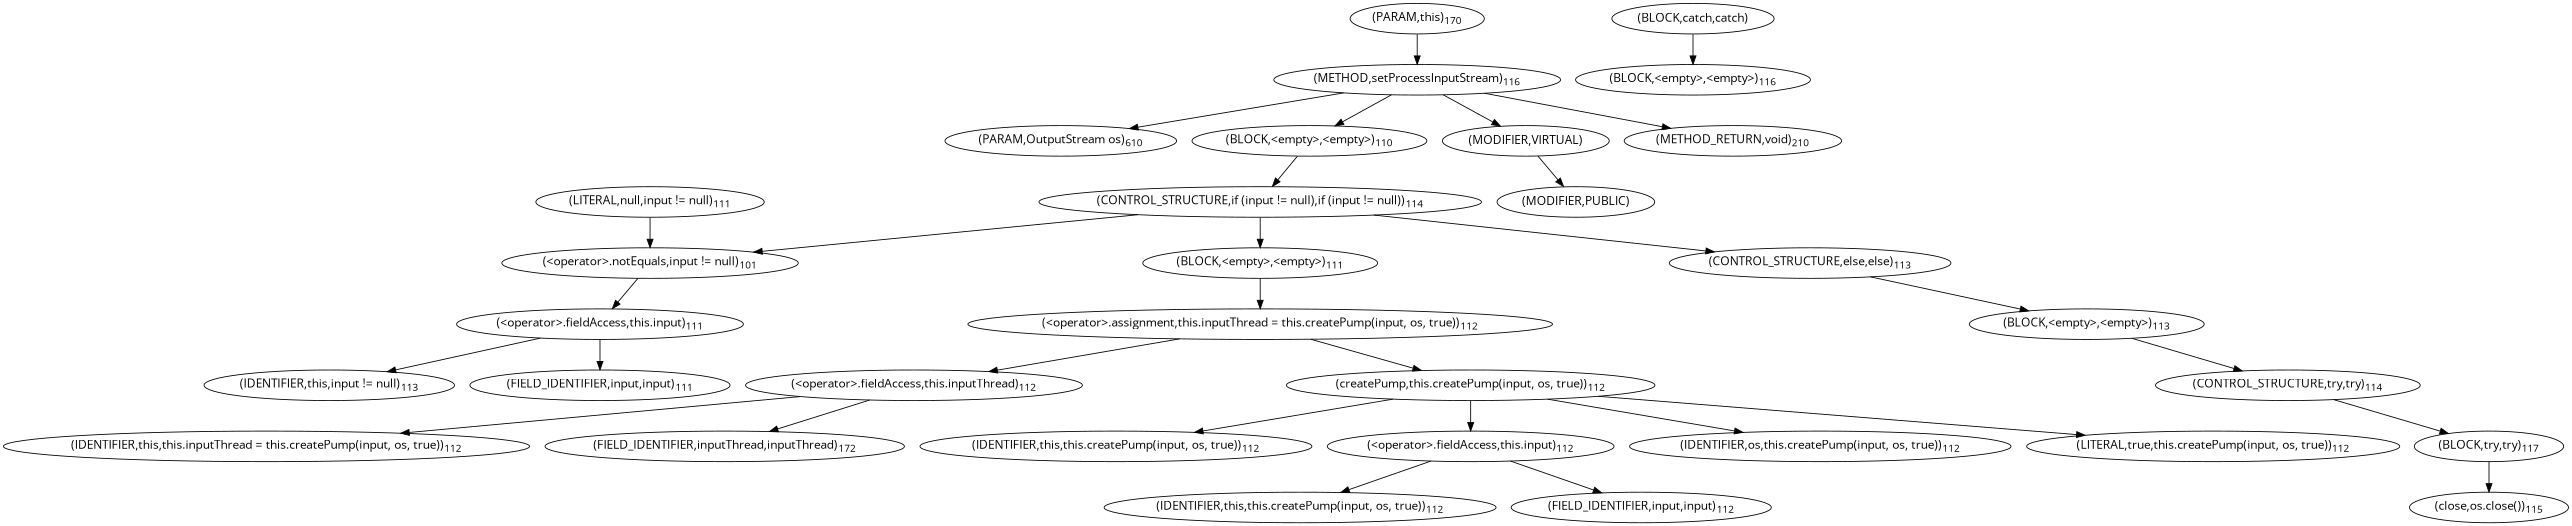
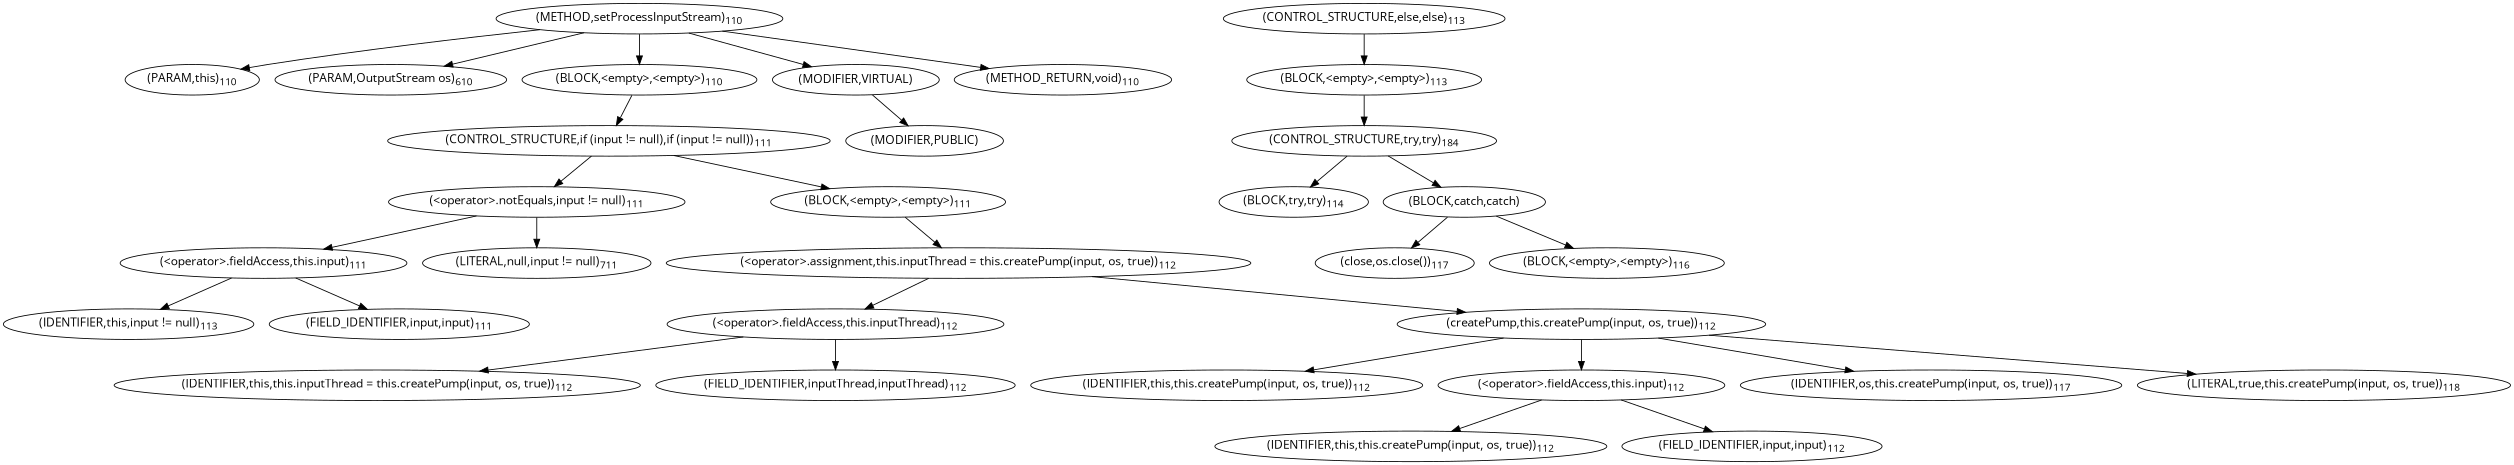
node "(PARAM,this)": text "170" -> "110"
edge "(PARAM,this)" -> "(METHOD,setProcessInputStream)": reversed
node "(METHOD,setProcessInputStream)": text "116" -> "110"
node "(METHOD_RETURN,void)": text "210" -> "110"
edge "(CONTROL_STRUCTURE,try,try)" -> "(BLOCK,catch,catch)": added
node "(LITERAL,null,input != null)": text "111" -> "711"
node "(CONTROL_STRUCTURE,if (input != null),if (input != null))": text "114" -> "111"
edge "(LITERAL,null,input != null)" -> "(<operator>.notEquals,input != null)": reversed
edge "(CONTROL_STRUCTURE,if (input != null),if (input != null))" -> "(CONTROL_STRUCTURE,else,else)": removed
node "(<operator>.notEquals,input != null)": text "101" -> "111"
node "(CONTROL_STRUCTURE,try,try)": text "114" -> "184"
node "(FIELD_IDENTIFIER,inputThread,inputThread)": text "172" -> "112"
node "(IDENTIFIER,os,this.createPump(input, os, true))": text "112" -> "117"
node "(LITERAL,true,this.createPump(input, os, true))": text "112" -> "118"
node "(BLOCK,try,try)": text "117" -> "114"
edge "(BLOCK,try,try)" -> "(close,os.close())": now "(BLOCK,catch,catch)" -> "(close,os.close())"
node "(close,os.close())": text "115" -> "117"
